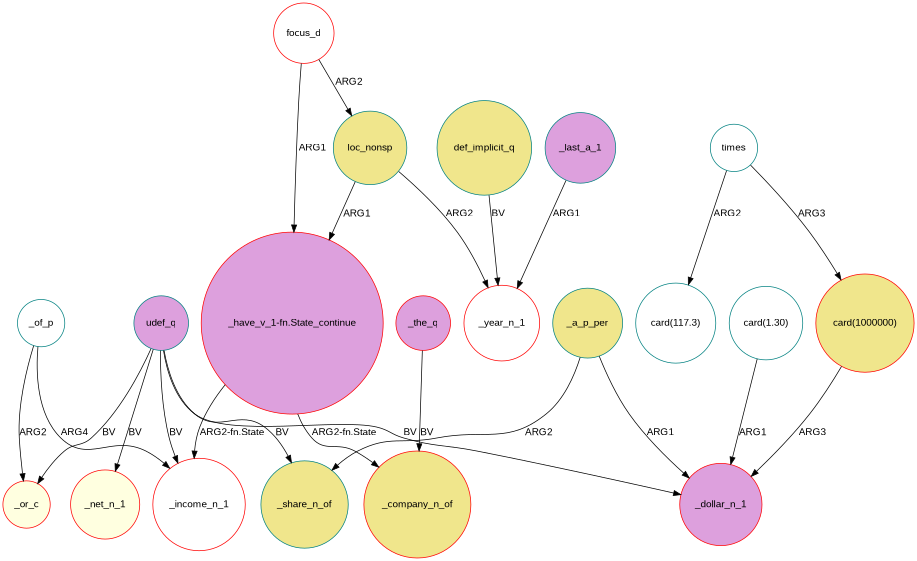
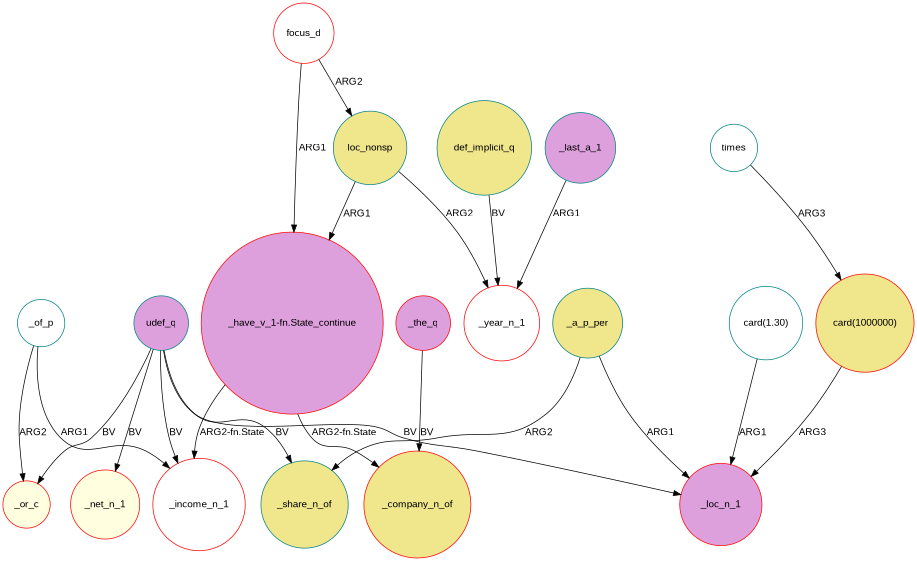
node "card(117.3)": removed
edge "_of_p" -> "_income_n_1": label "ARG4" -> "ARG1"
node "_dollar_n_1": label "_dollar_n_1" -> "_loc_n_1"
